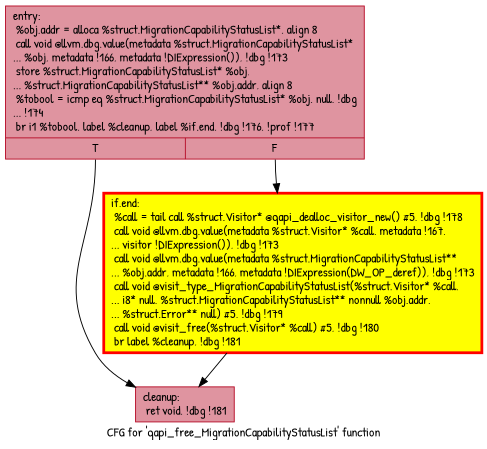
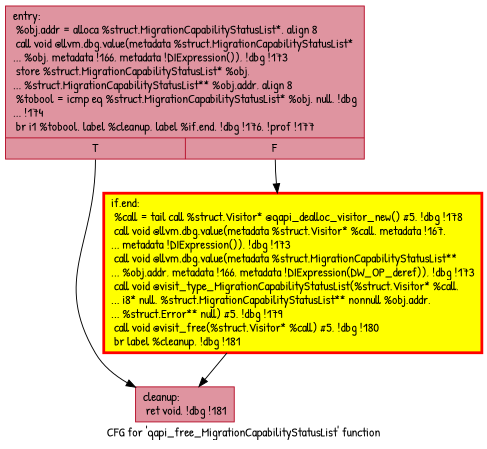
node "if.end:": text "... visitor !DIExpression()), !dbg !173" -> "... metadata !DIExpression()), !dbg !173"
